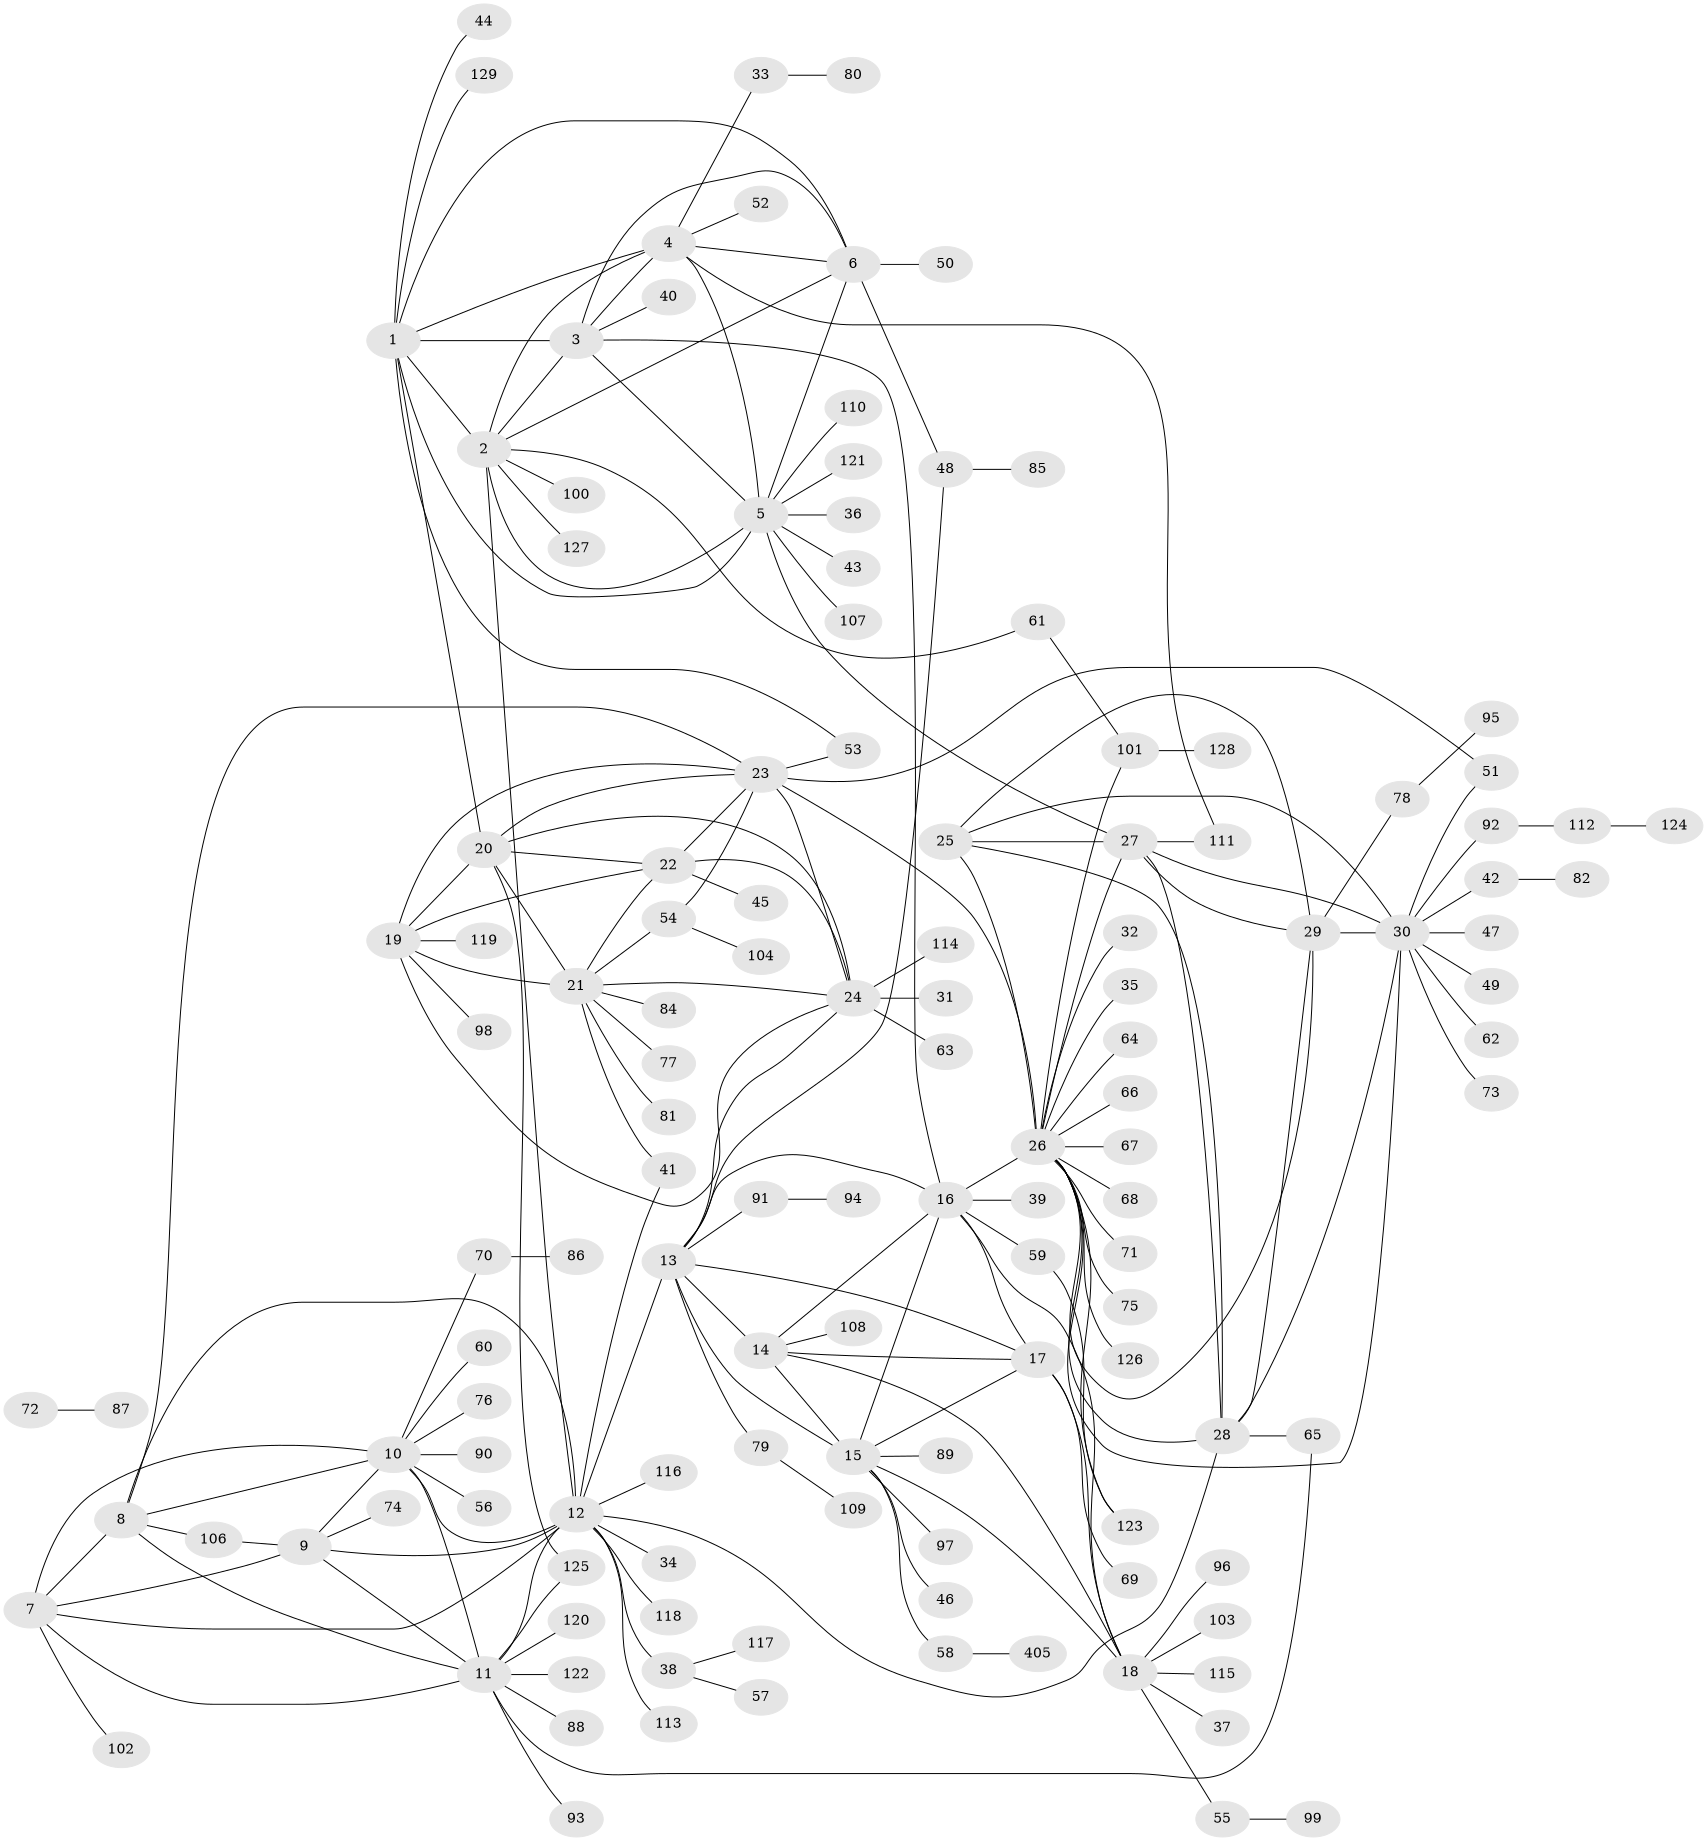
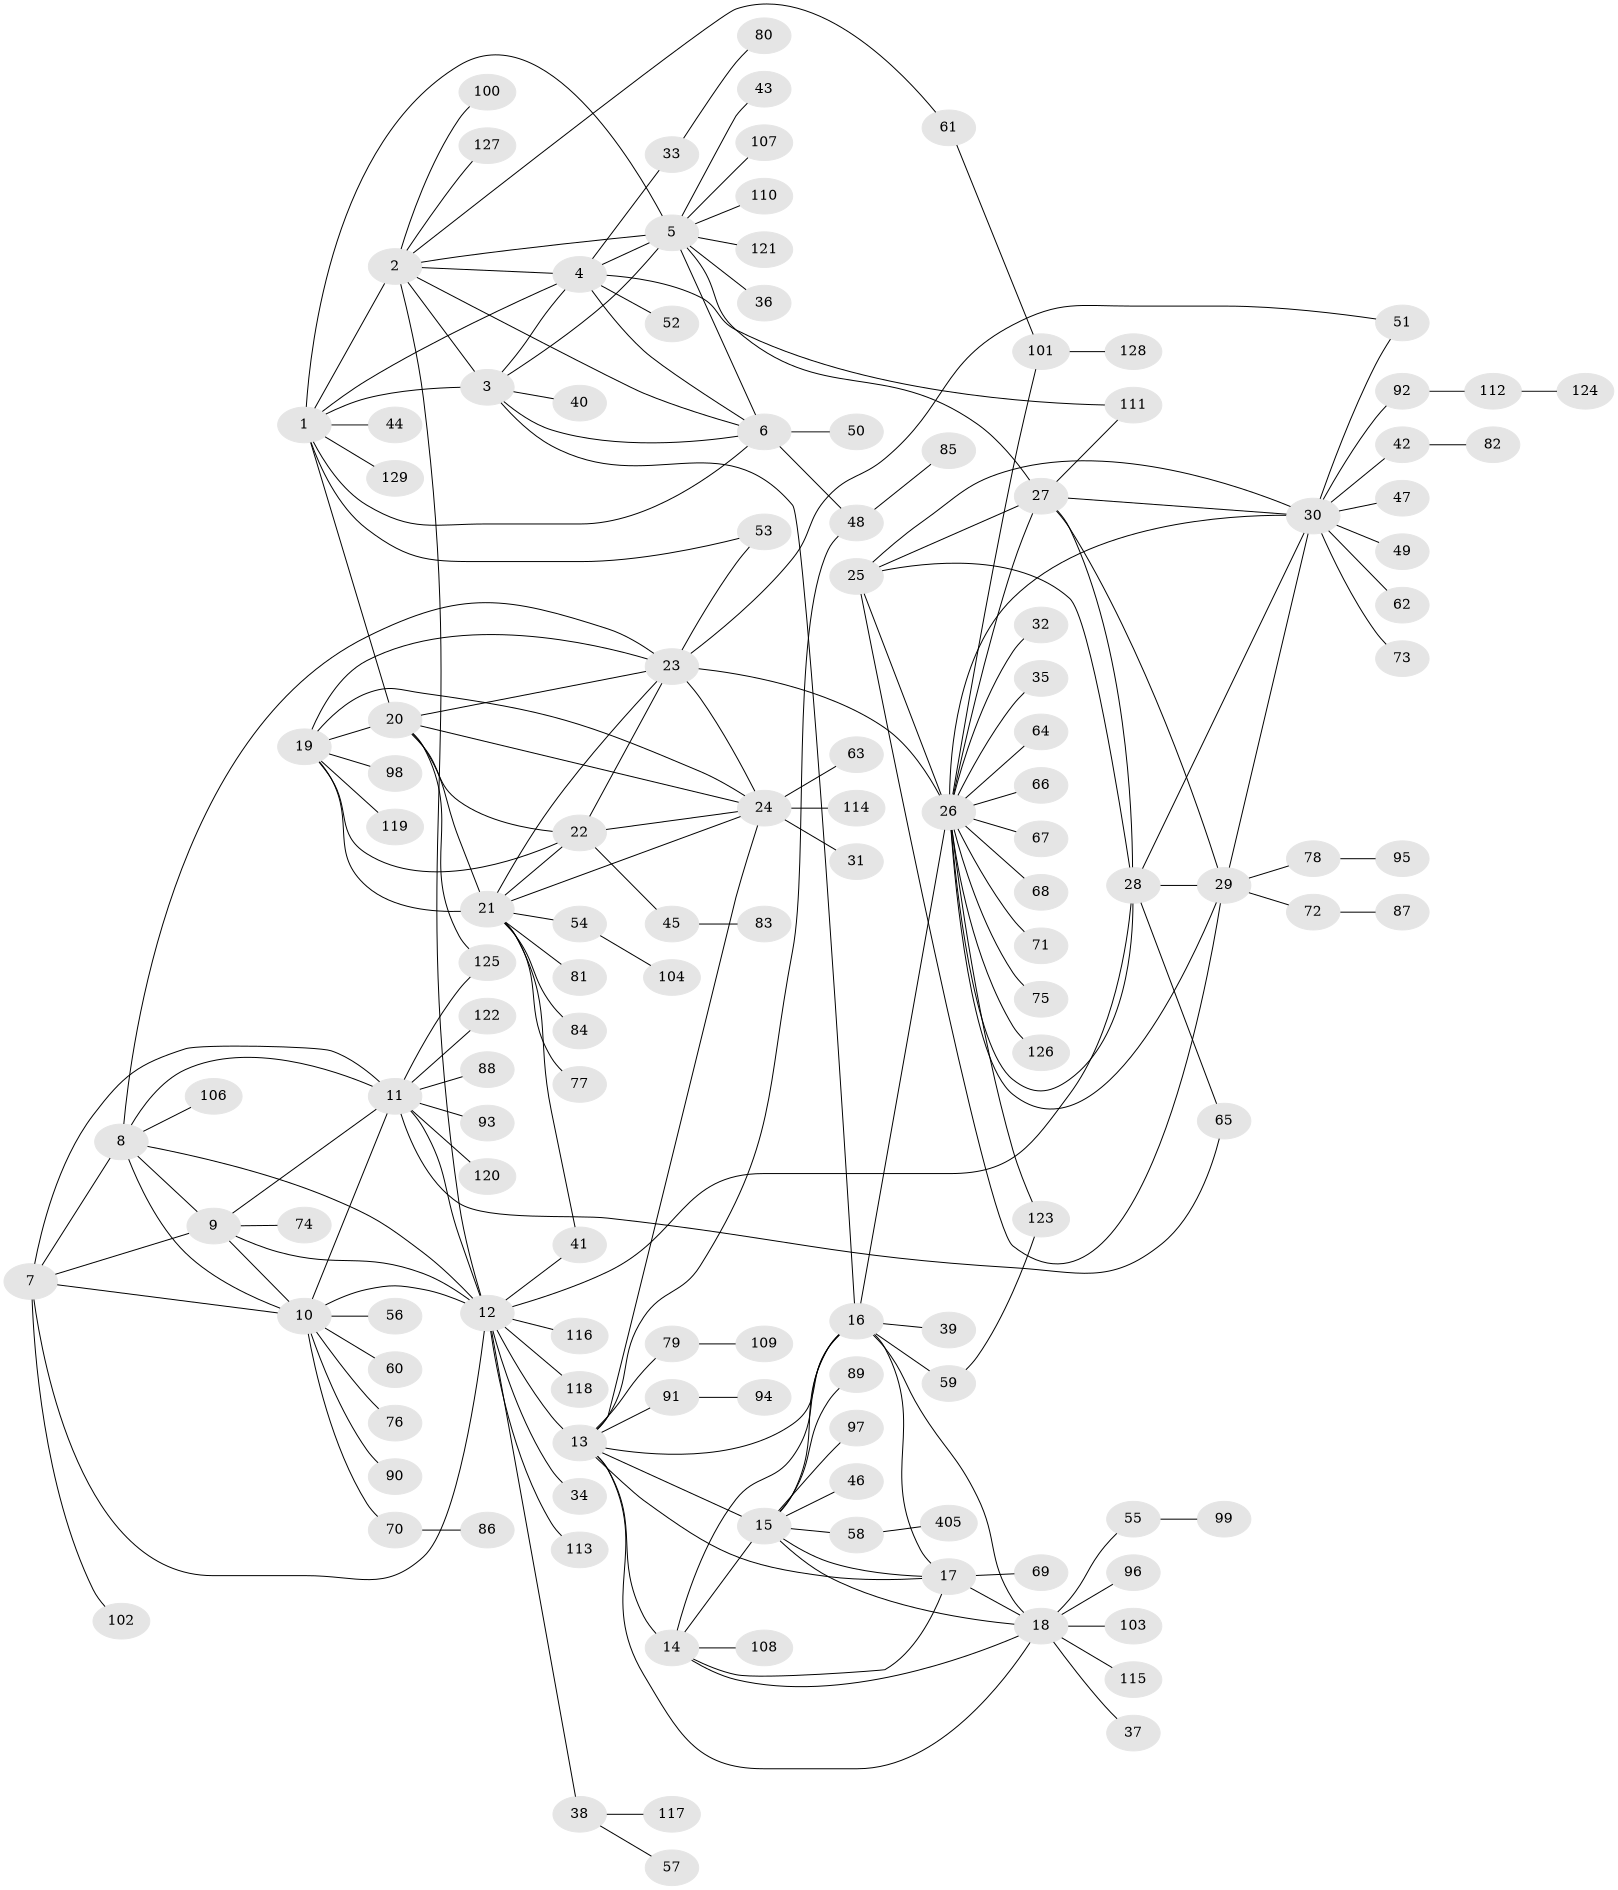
edge "23" -- "54": now "23" -- "21"
edge "29" -- "72": added
node "83": added
edge "106" -- "9": now "8" -- "9"
edge "13" -- "18": added
